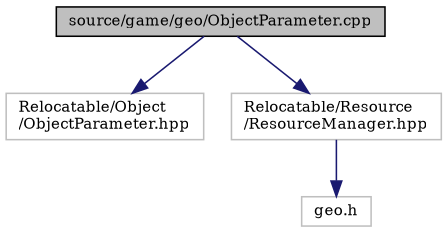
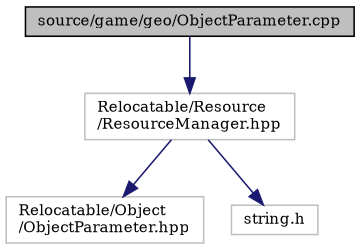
edge "source/game/geo/ObjectParameter.cpp" -> "Relocatable/Object /ObjectParameter.hpp": now "Relocatable/Resource /ResourceManager.hpp" -> "Relocatable/Object /ObjectParameter.hpp"
node "geo.h": label "geo.h" -> "string.h"
